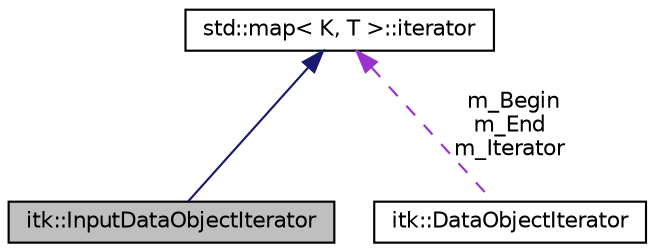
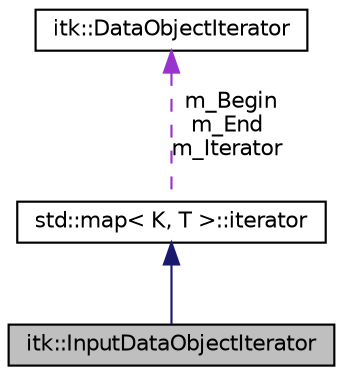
edge "itk::DataObjectIterator" -> "std::map< K, T >::iterator": reversed
